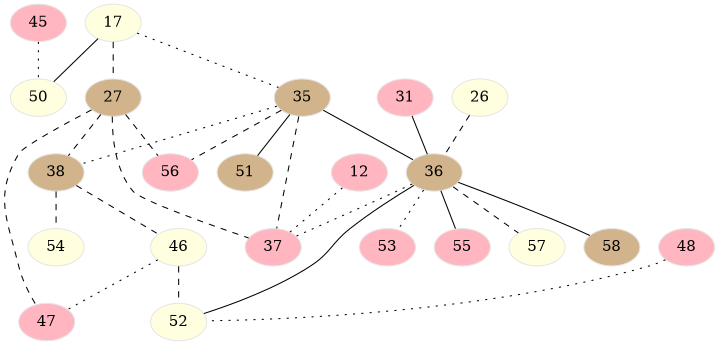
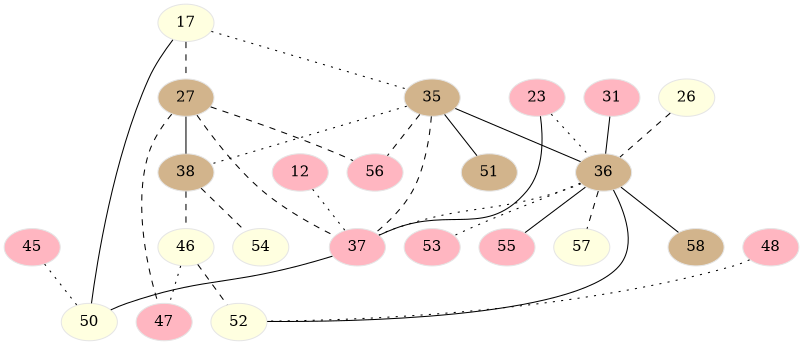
node "23": added
edge "27" -- "38": style dashed -> solid
edge "37" -- "50": added
